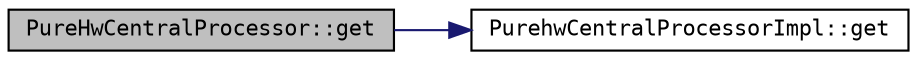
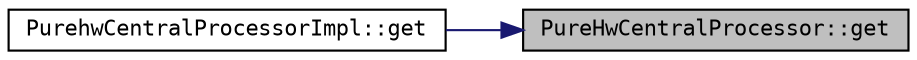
edge "PureHwCentralProcessor::get" -> "PurehwCentralProcessorImpl::get": reversed
